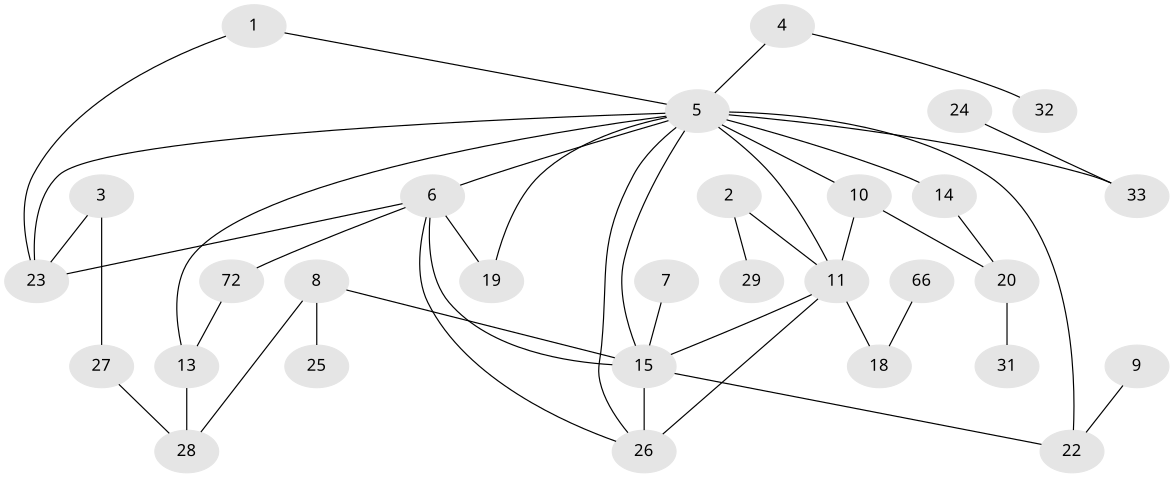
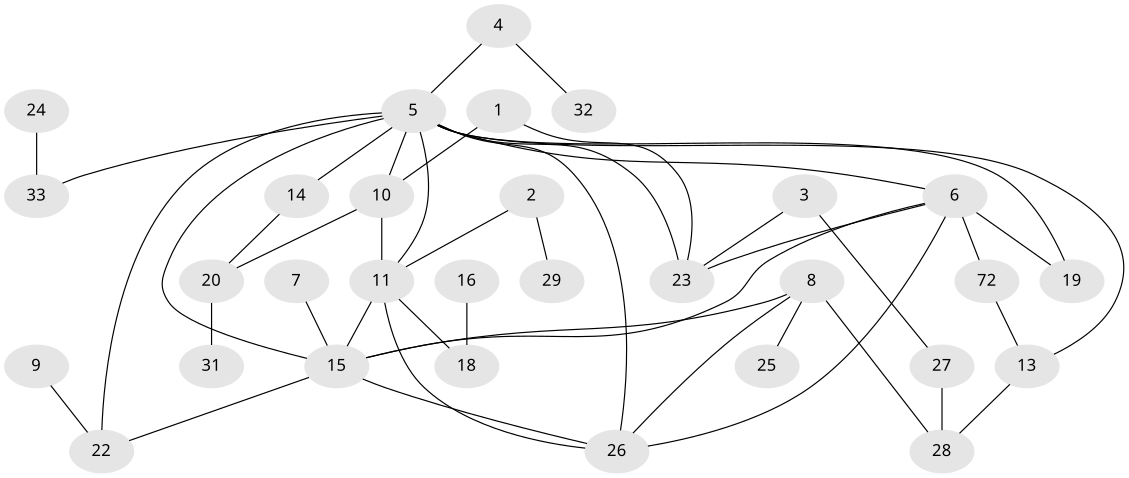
edge "1" -- "5": now "1" -- "10"
node "66": label "66" -> "16"
edge "8" -- "26": added
